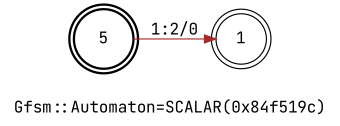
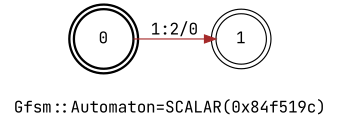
node "5": label "5" -> "0"
